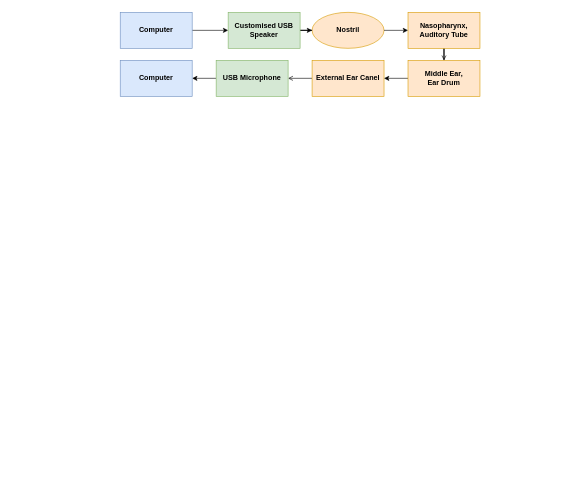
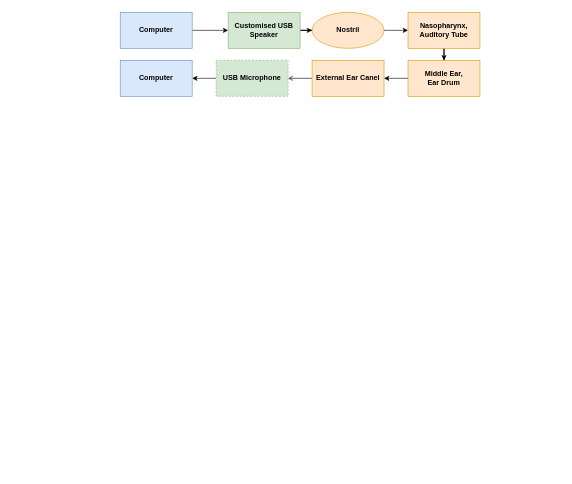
edge "Nasopharynx, Auditory Tube" -> "Middle Ear, Ear Drum": arrowhead open -> classic
node "USB Microphone": style solid -> dashed
